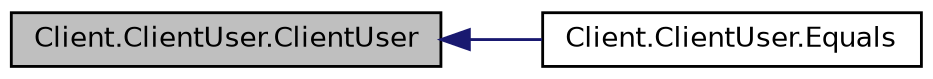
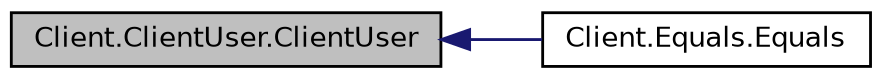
node "Client.ClientUser.Equals": label "Client.ClientUser.Equals" -> "Client.Equals.Equals"
